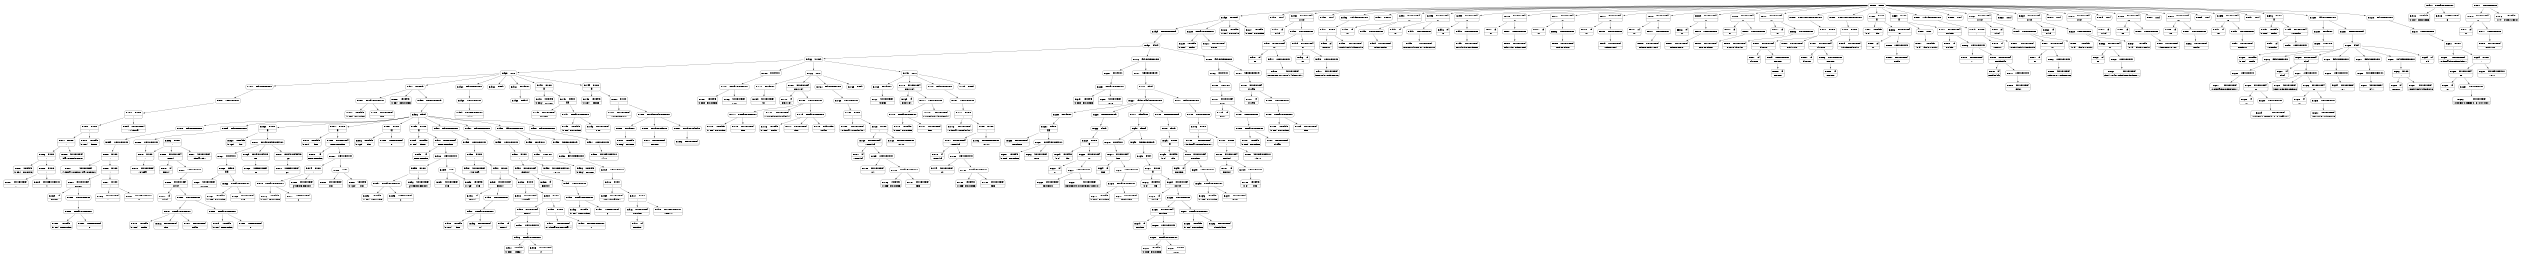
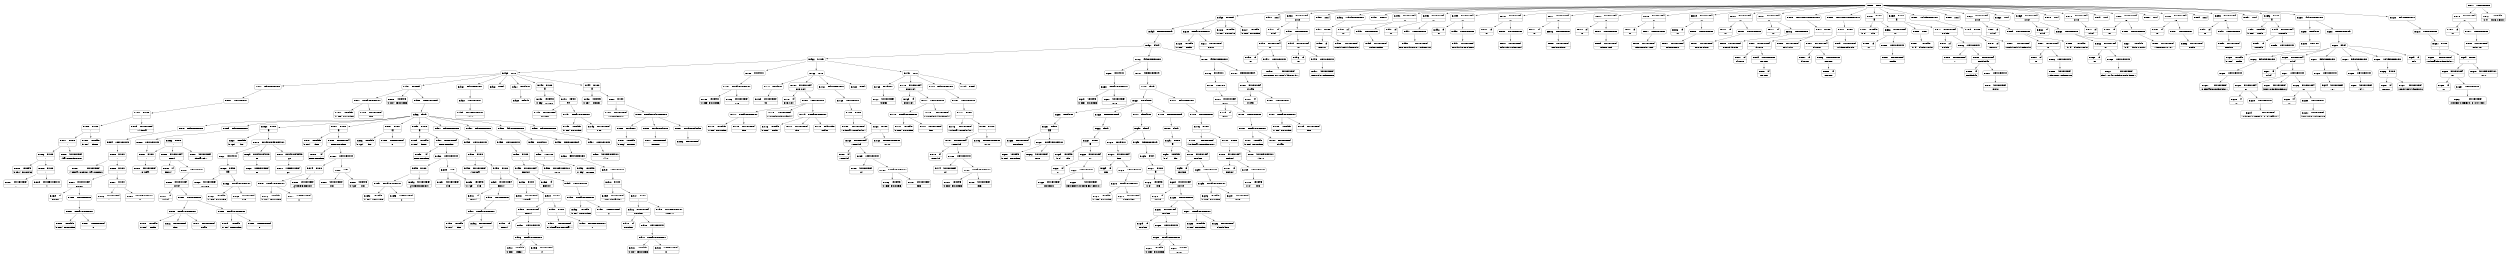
node "34623": text "StringExpression" -> "ArgumentList"
node "34667": text "IfThenElifElseStatement" -> "Developer"
node "34945": added
